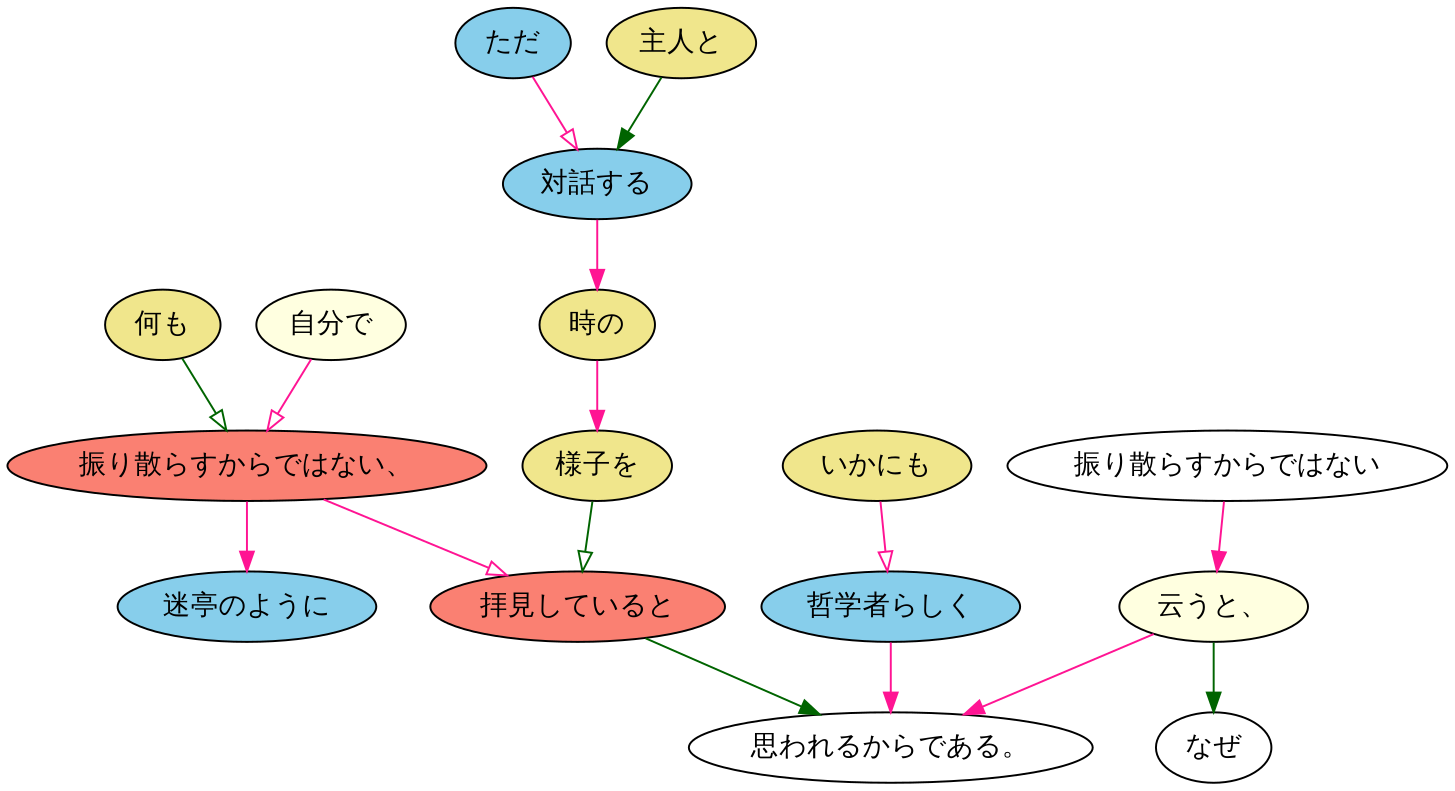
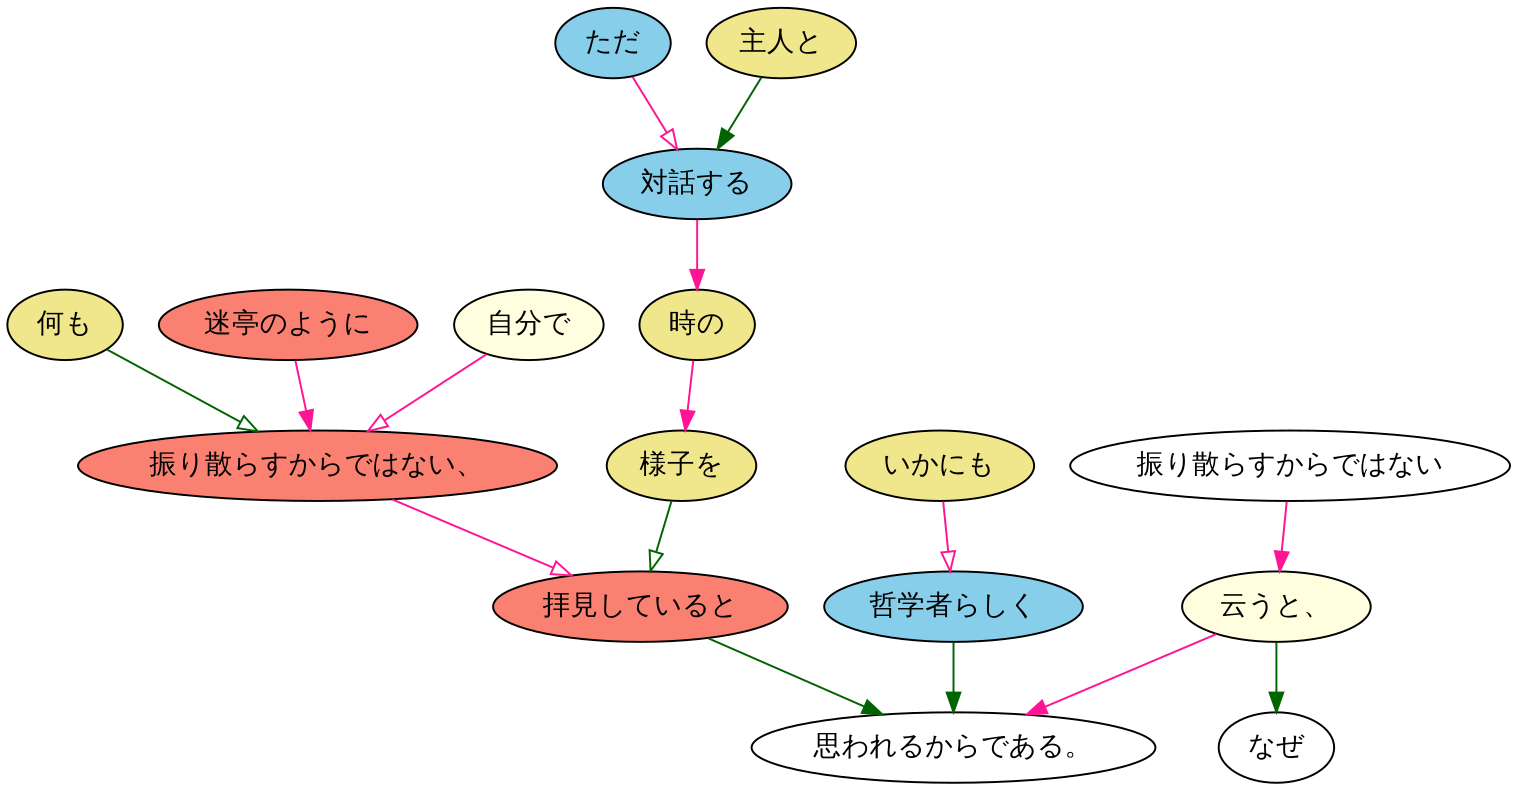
edge "振り散らすからではない、" -> "迷亭のように": reversed
node "迷亭のように": fillcolor skyblue -> salmon
edge "哲学者らしく" -> "思われるからである。": color deeppink -> darkgreen
